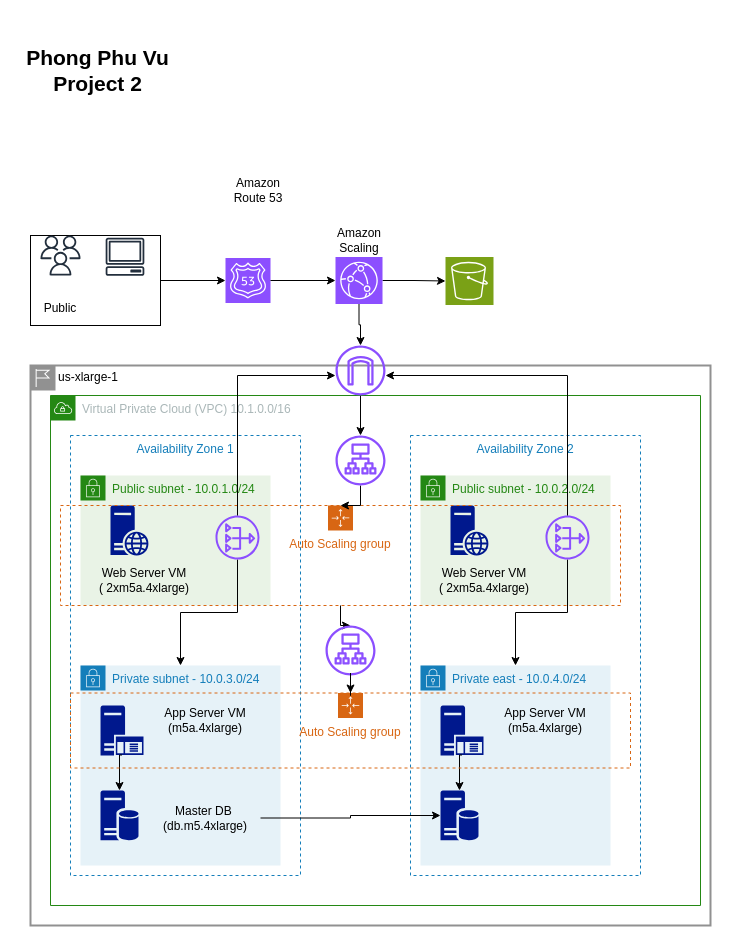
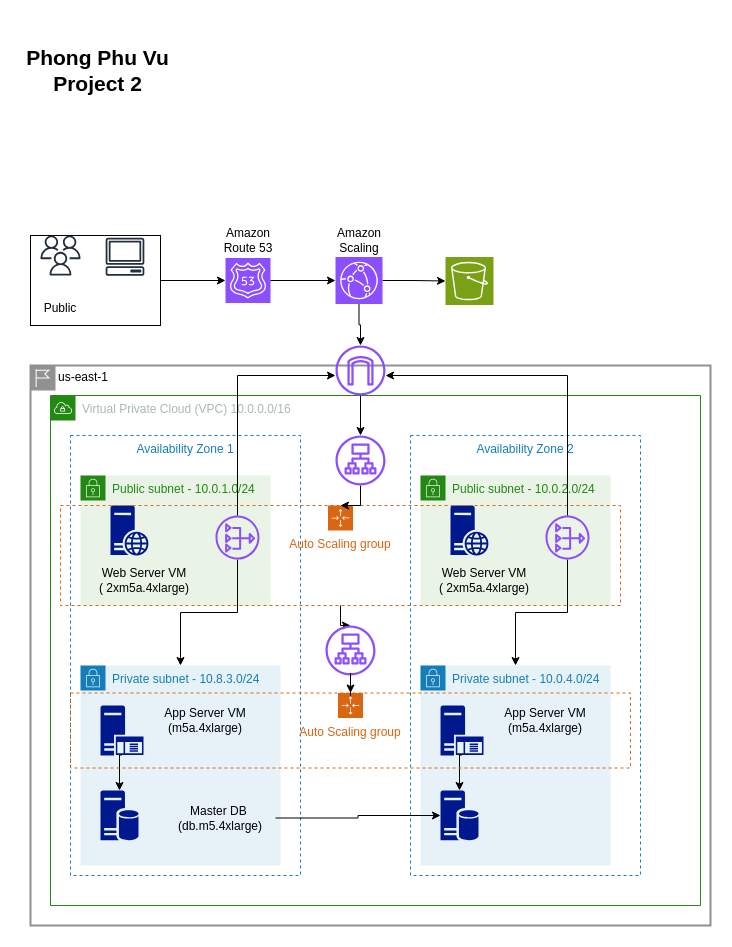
node "Amazon Route 53": moved (258, 190) -> (248, 240)
node "us-xlarge-1": label "us-xlarge-1" -> "us-east-1"
node "Virtual Private Cloud (VPC) 10.1.0.0/16": label "Virtual Private Cloud (VPC) 10.1.0.0/16" -> "Virtual Private Cloud (VPC) 10.0.0.0/16"
node "Private east - 10.0.4.0/24": label "Private east - 10.0.4.0/24" -> "Private subnet - 10.0.4.0/24"
node "Private subnet - 10.0.3.0/24": label "Private subnet - 10.0.3.0/24" -> "Private subnet - 10.8.3.0/24"
node "Master DB (db.m5.4xlarge)": moved (206, 818) -> (221, 818)
